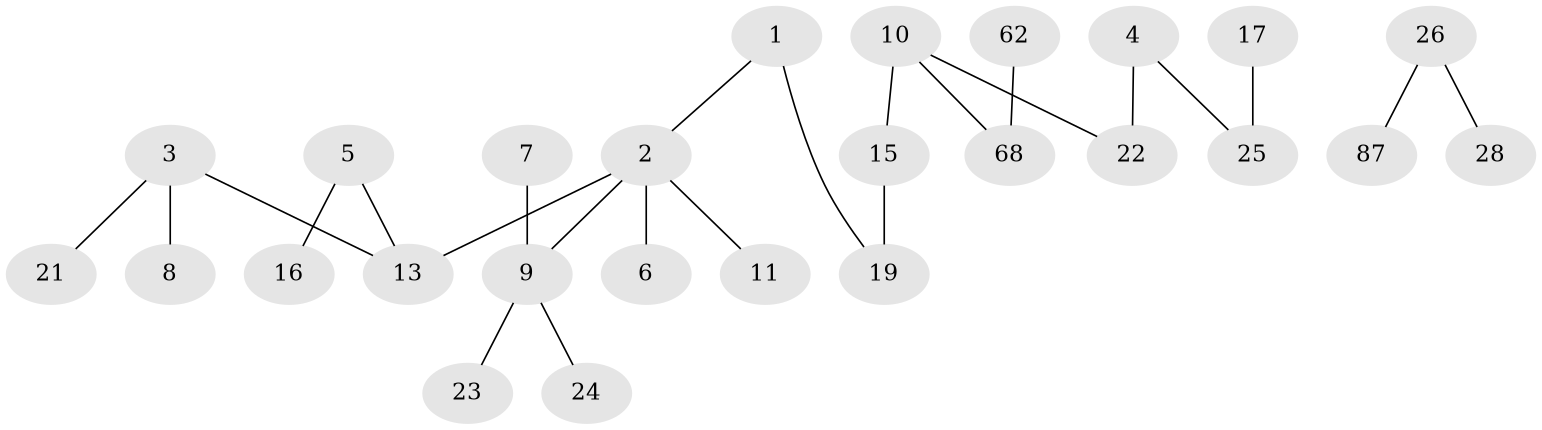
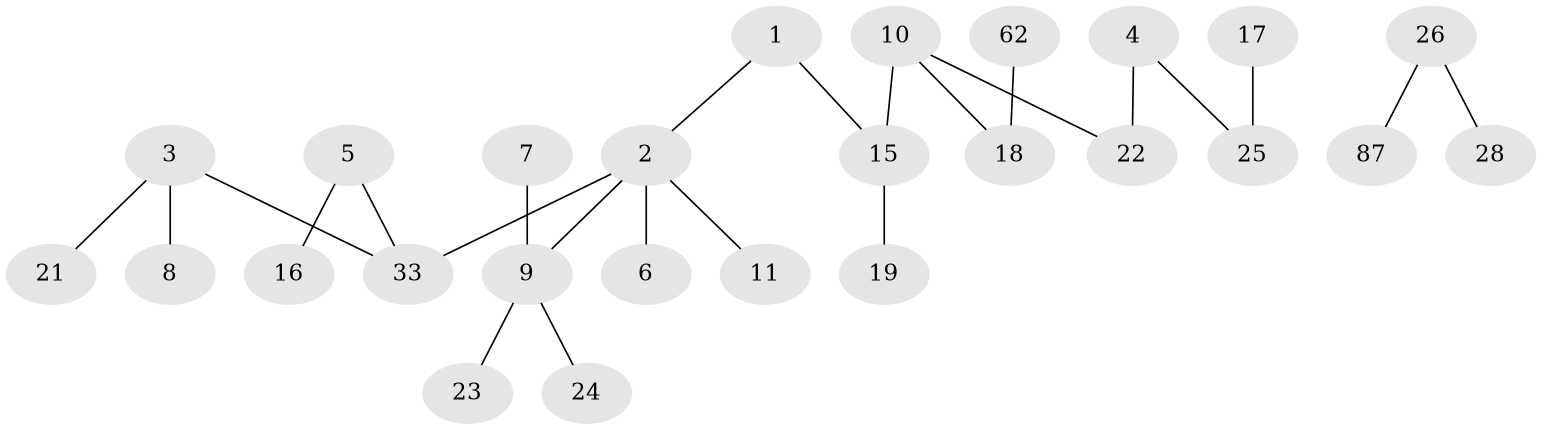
node "68": label "68" -> "18"
edge "1" -- "19": now "1" -- "15"
node "13": label "13" -> "33"
